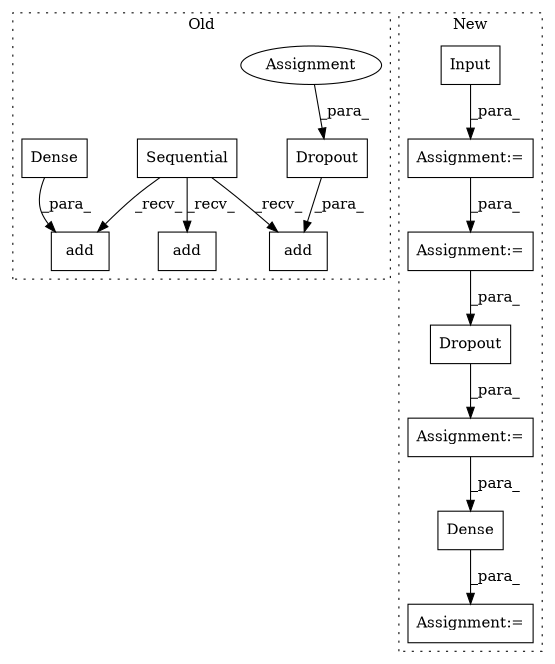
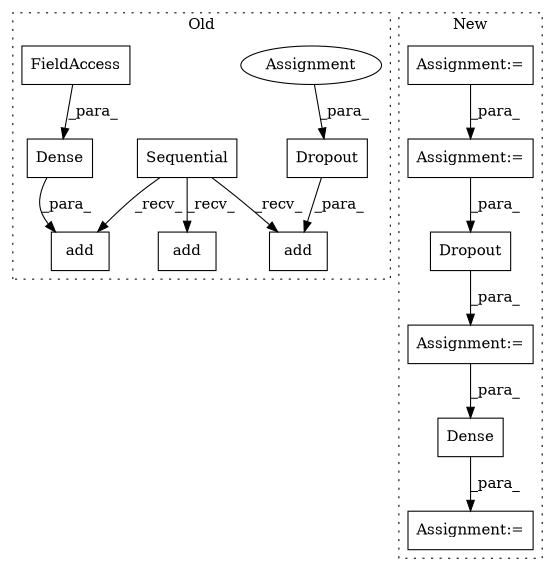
node "FieldAccess": added
node "Input": removed
